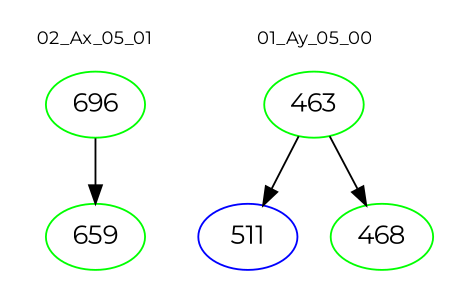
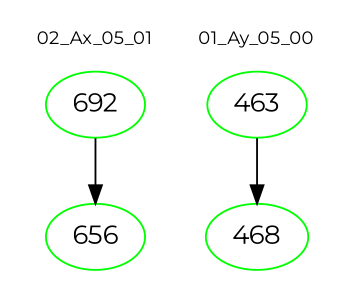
node "696": label "696" -> "692"
node "659": label "659" -> "656"
node "511": removed
